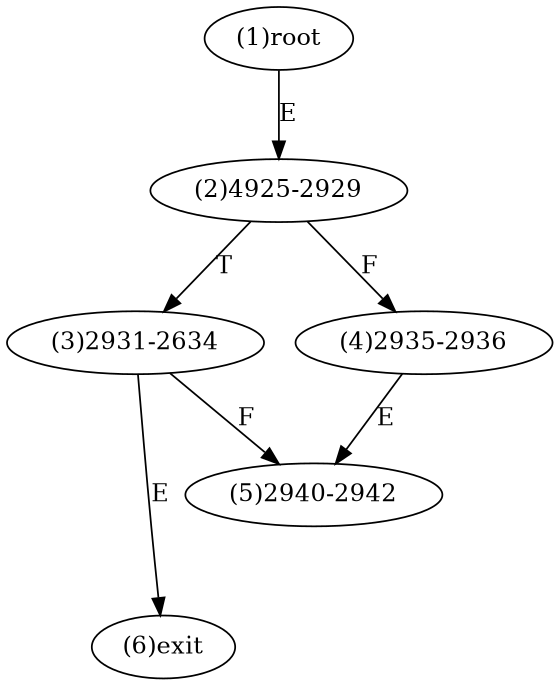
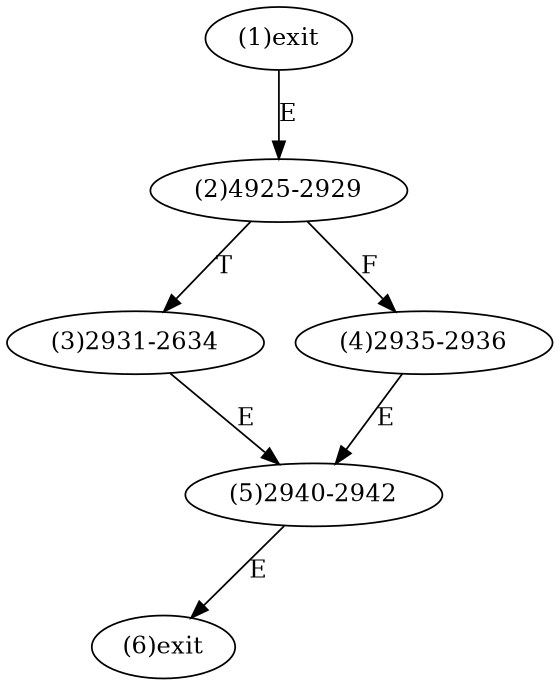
node "(1)root": label "(1)root" -> "(1)exit"
edge "(3)2931-2634" -> "(5)2940-2942": label "F" -> "E"
edge "(3)2931-2634" -> "(6)exit": now "(5)2940-2942" -> "(6)exit"
